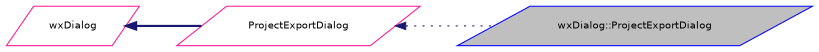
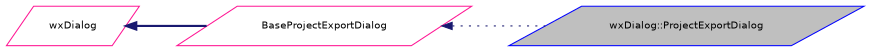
node "ProjectExportDialog": label "ProjectExportDialog" -> "BaseProjectExportDialog"
